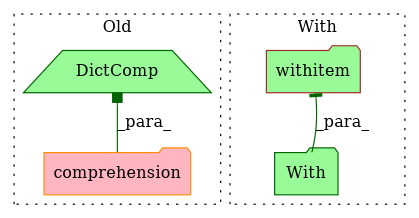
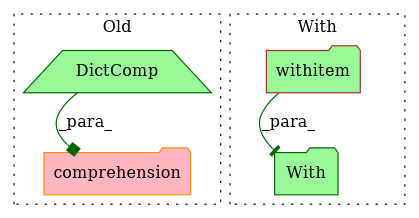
edge "With" -> "withitem": reversed
edge "comprehension" -> "DictComp": reversed
